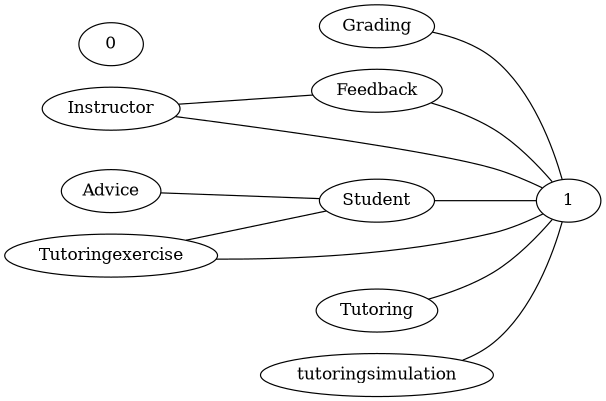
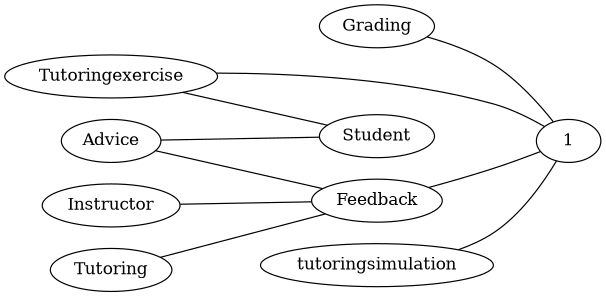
node "0": removed
edge "Instructor" -- "1": removed
edge "Advice" -- "Feedback": added
edge "Student" -- "1": removed
edge "1" -- "Tutoring": now "Feedback" -- "Tutoring"
